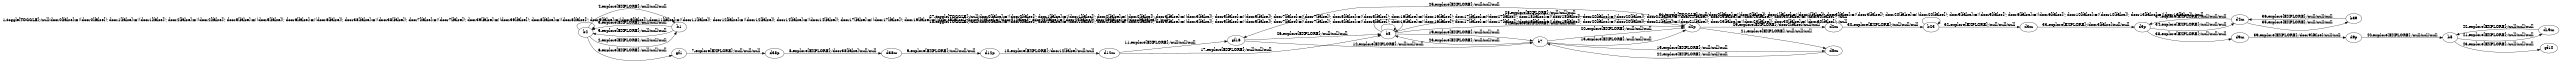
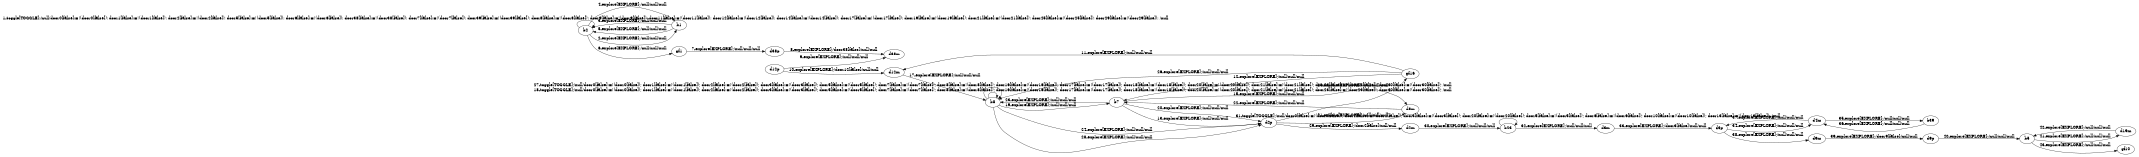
edge "d12m" -> "gf16": reversed
edge "d38m" -> "d12p": reversed
